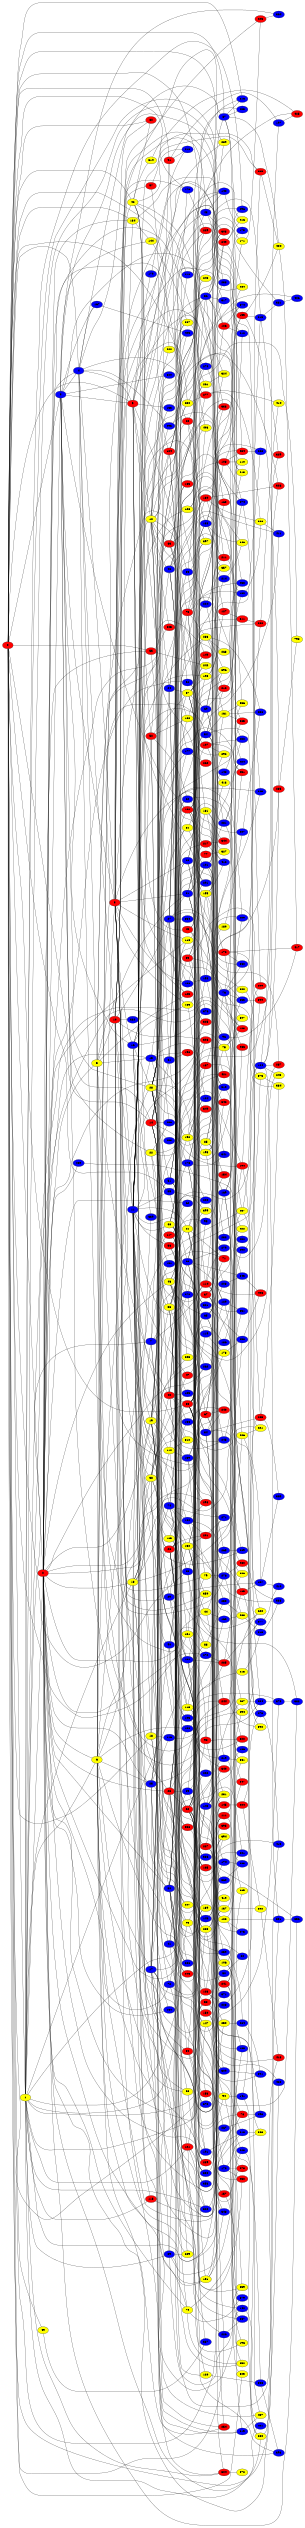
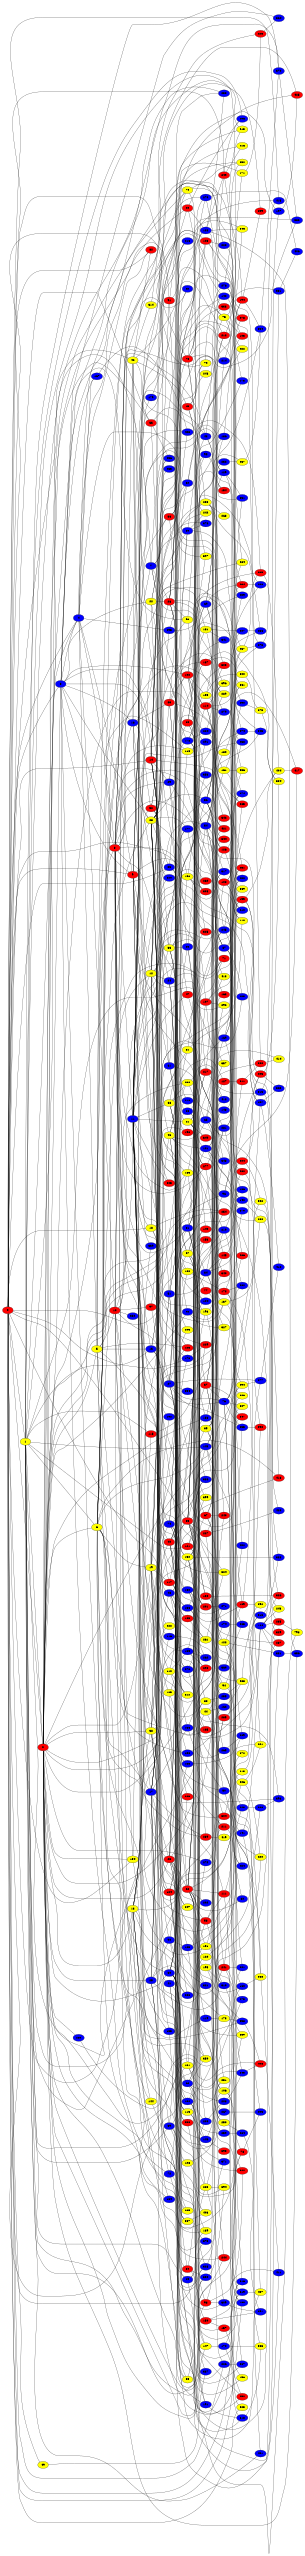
edge "403" -- "100": removed
edge "161" -- "155": removed
